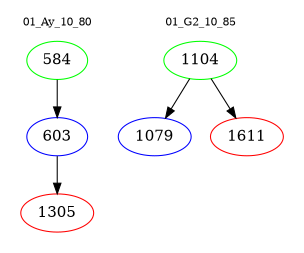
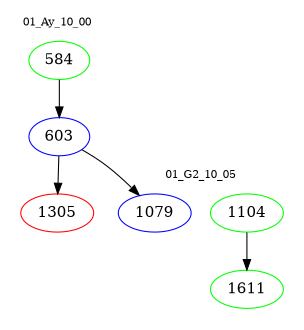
cluster "01_Ay_10_80": label "01_Ay_10_80" -> "01_Ay_10_00"
cluster "01_G2_10_85": label "01_G2_10_85" -> "01_G2_10_05"
edge "1104" -> "1079": now "603" -> "1079"
node "1611": color red -> green
